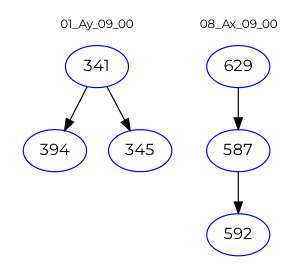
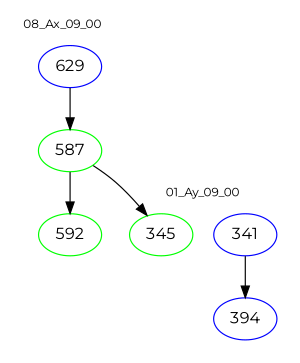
edge "341" -> "345": now "587" -> "345"
node "345": color blue -> green
node "587": color blue -> green
node "592": color blue -> green
